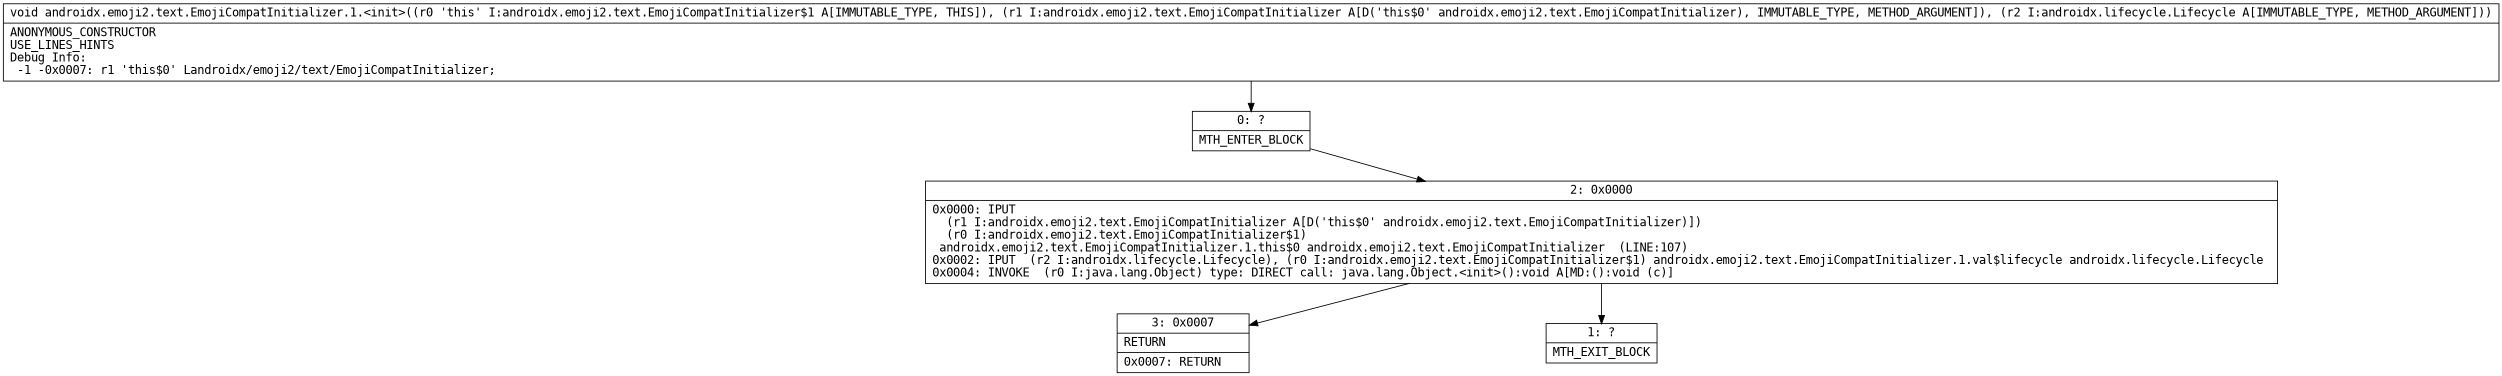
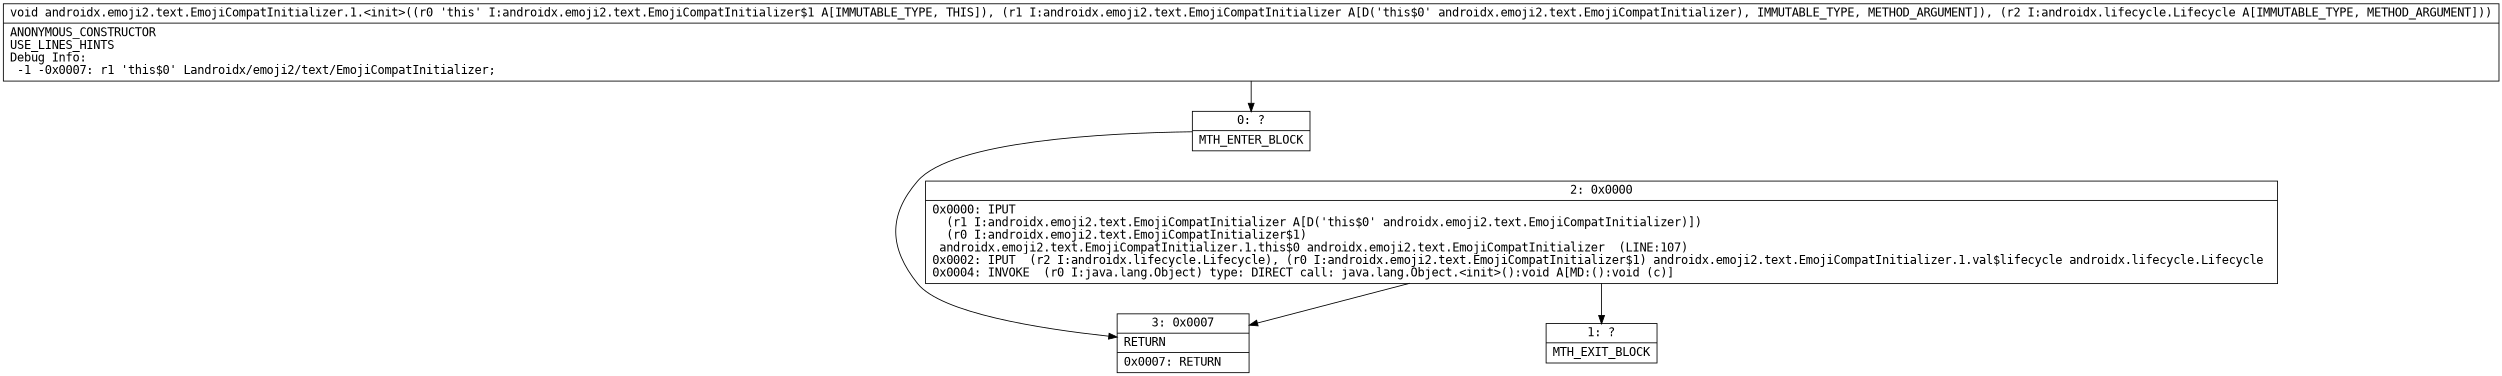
edge "0: ?" -> "2: 0x0000": now "0: ?" -> "3: 0x0007"
